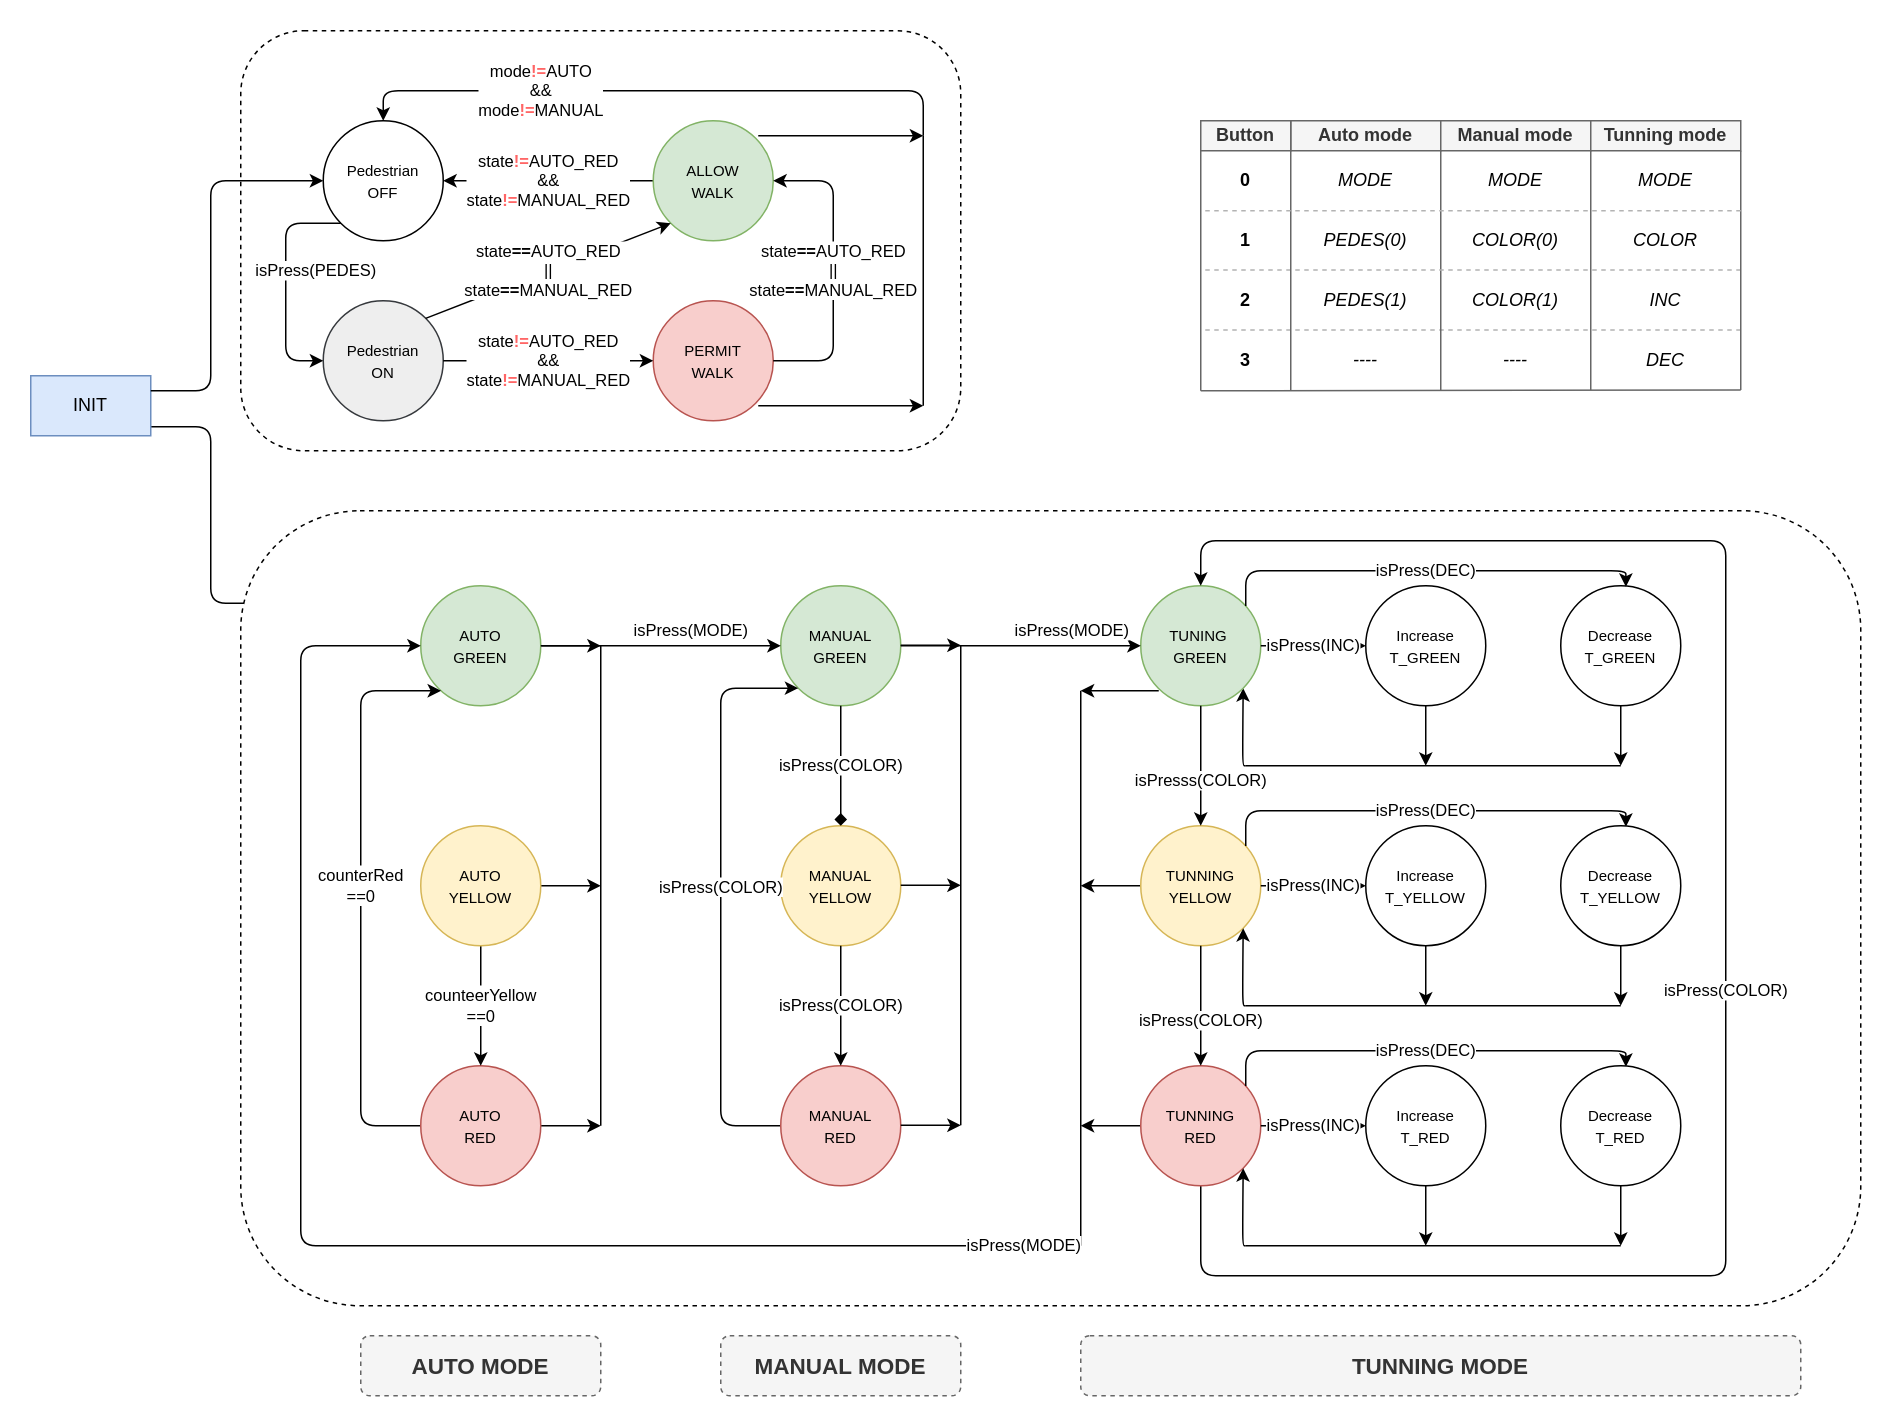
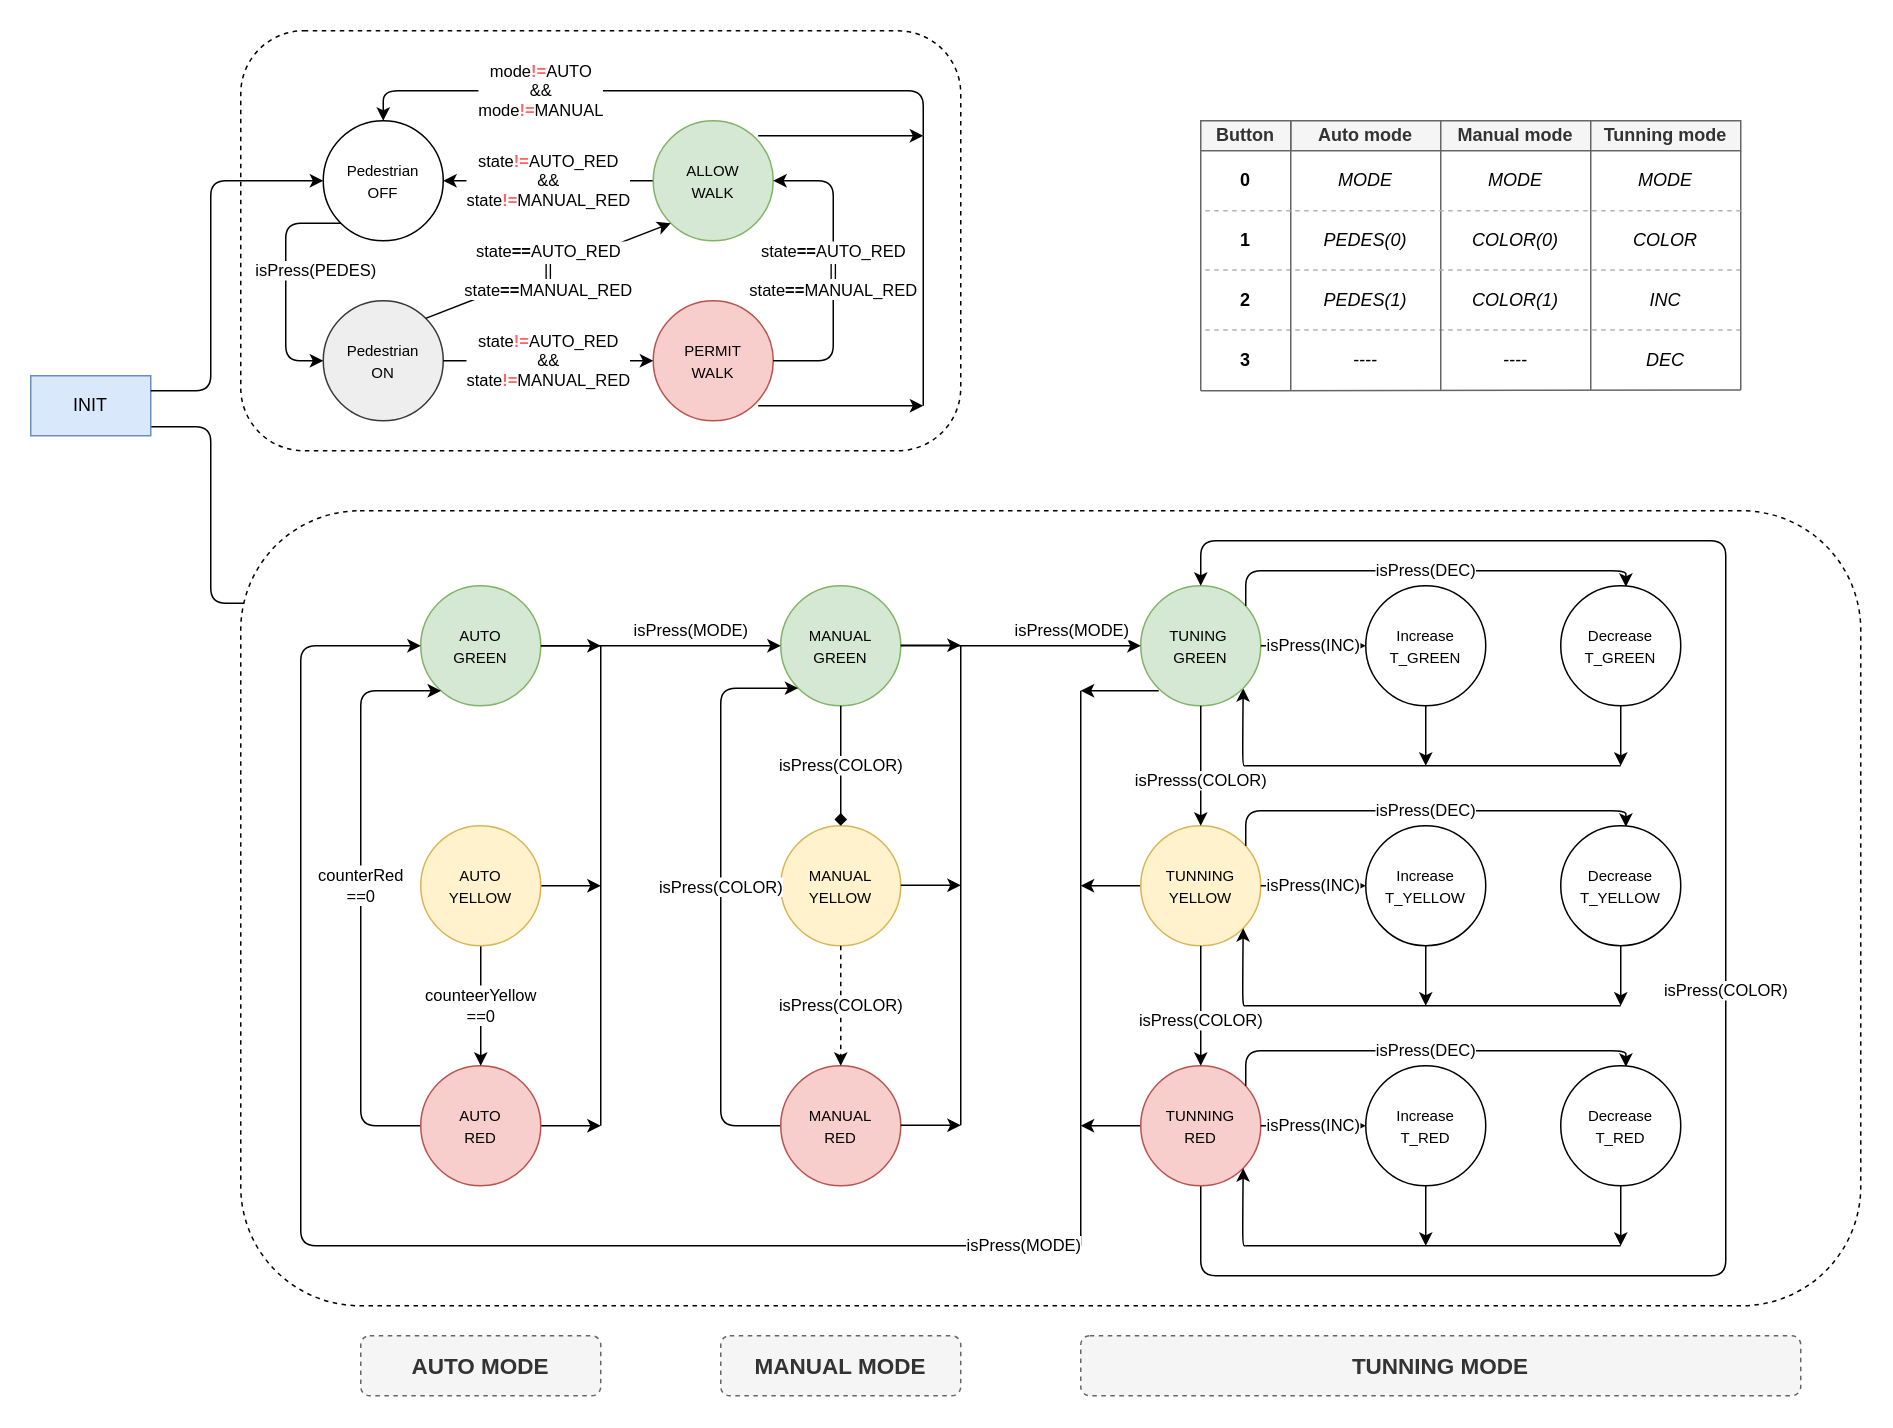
edge "MANUAL YELLOW" -> "MANUAL RED": style solid -> dashed
